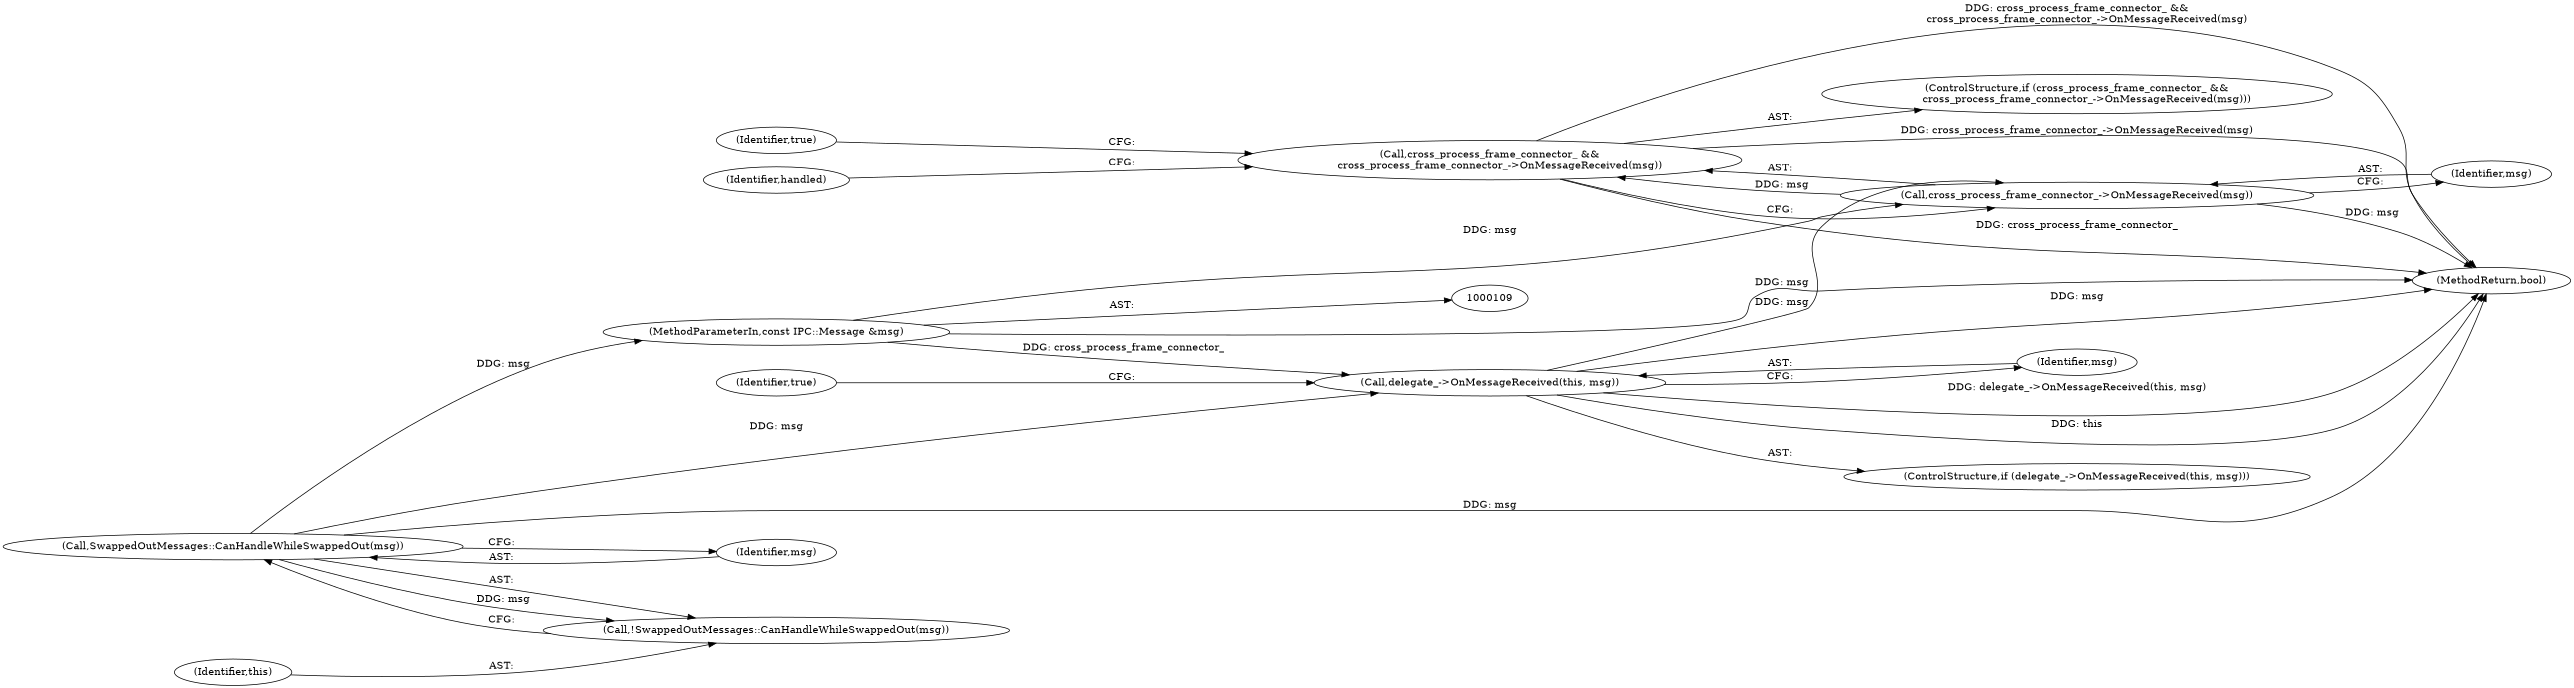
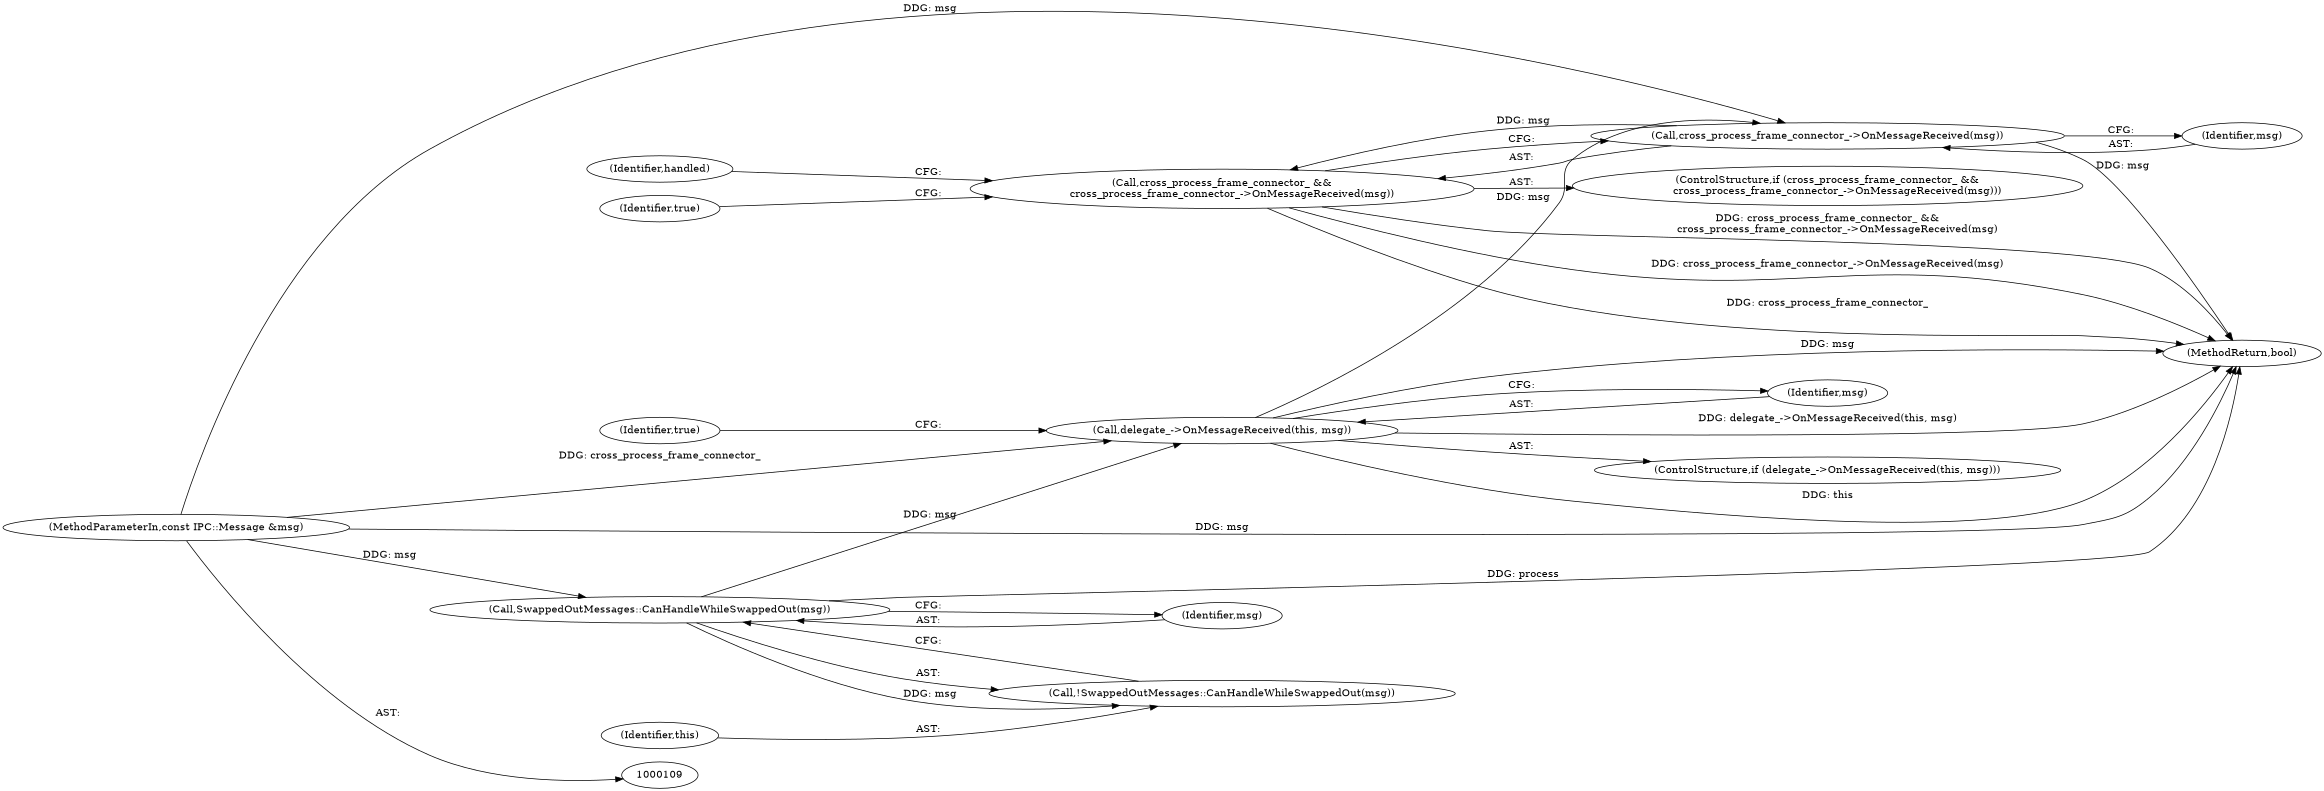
edge "(Call,SwappedOutMessages::CanHandleWhileSwappedOut(msg))" -> "(MethodParameterIn,const IPC::Message &msg)": reversed
edge "(Call,SwappedOutMessages::CanHandleWhileSwappedOut(msg))" -> "(MethodReturn,bool)": label "DDG: msg" -> "DDG: process"
